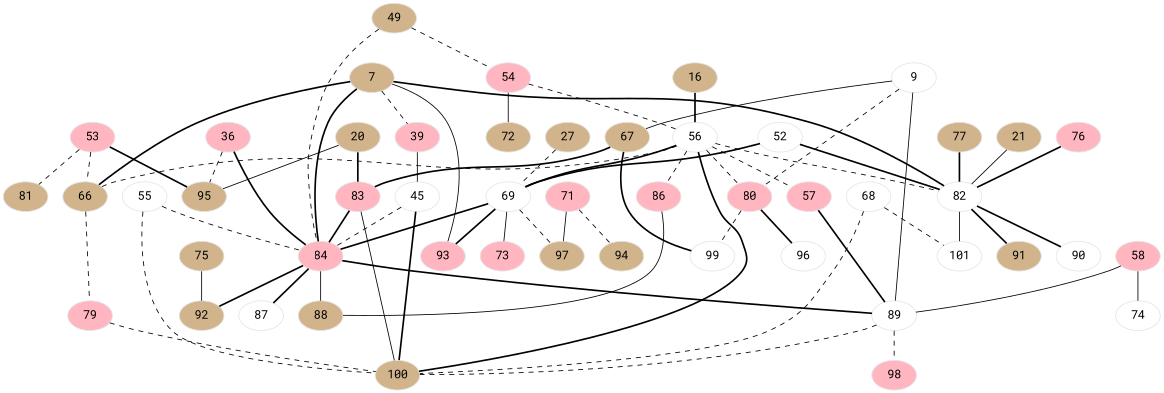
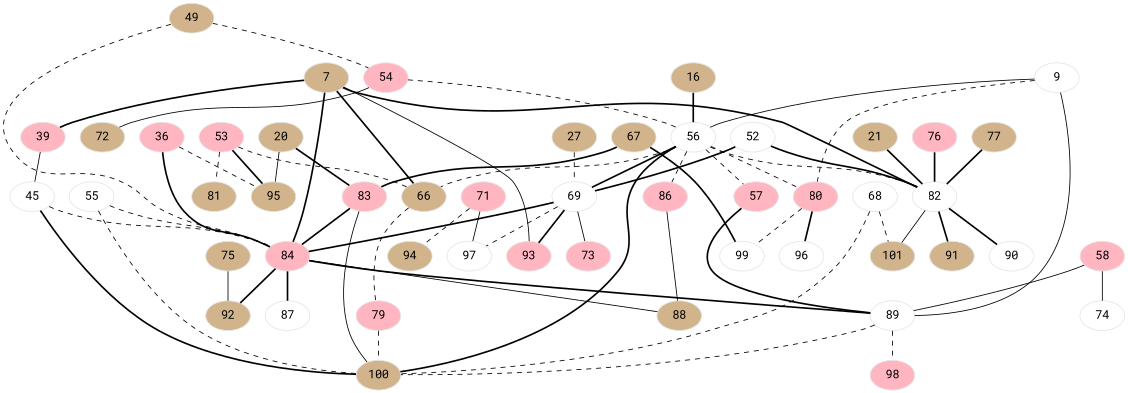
edge "9" -- "67": now "9" -- "56"
edge "7" -- "39": style dashed -> bold
edge "21" -- "82": style solid -> bold
node "97": fillcolor tan -> white
node "101": fillcolor white -> tan
